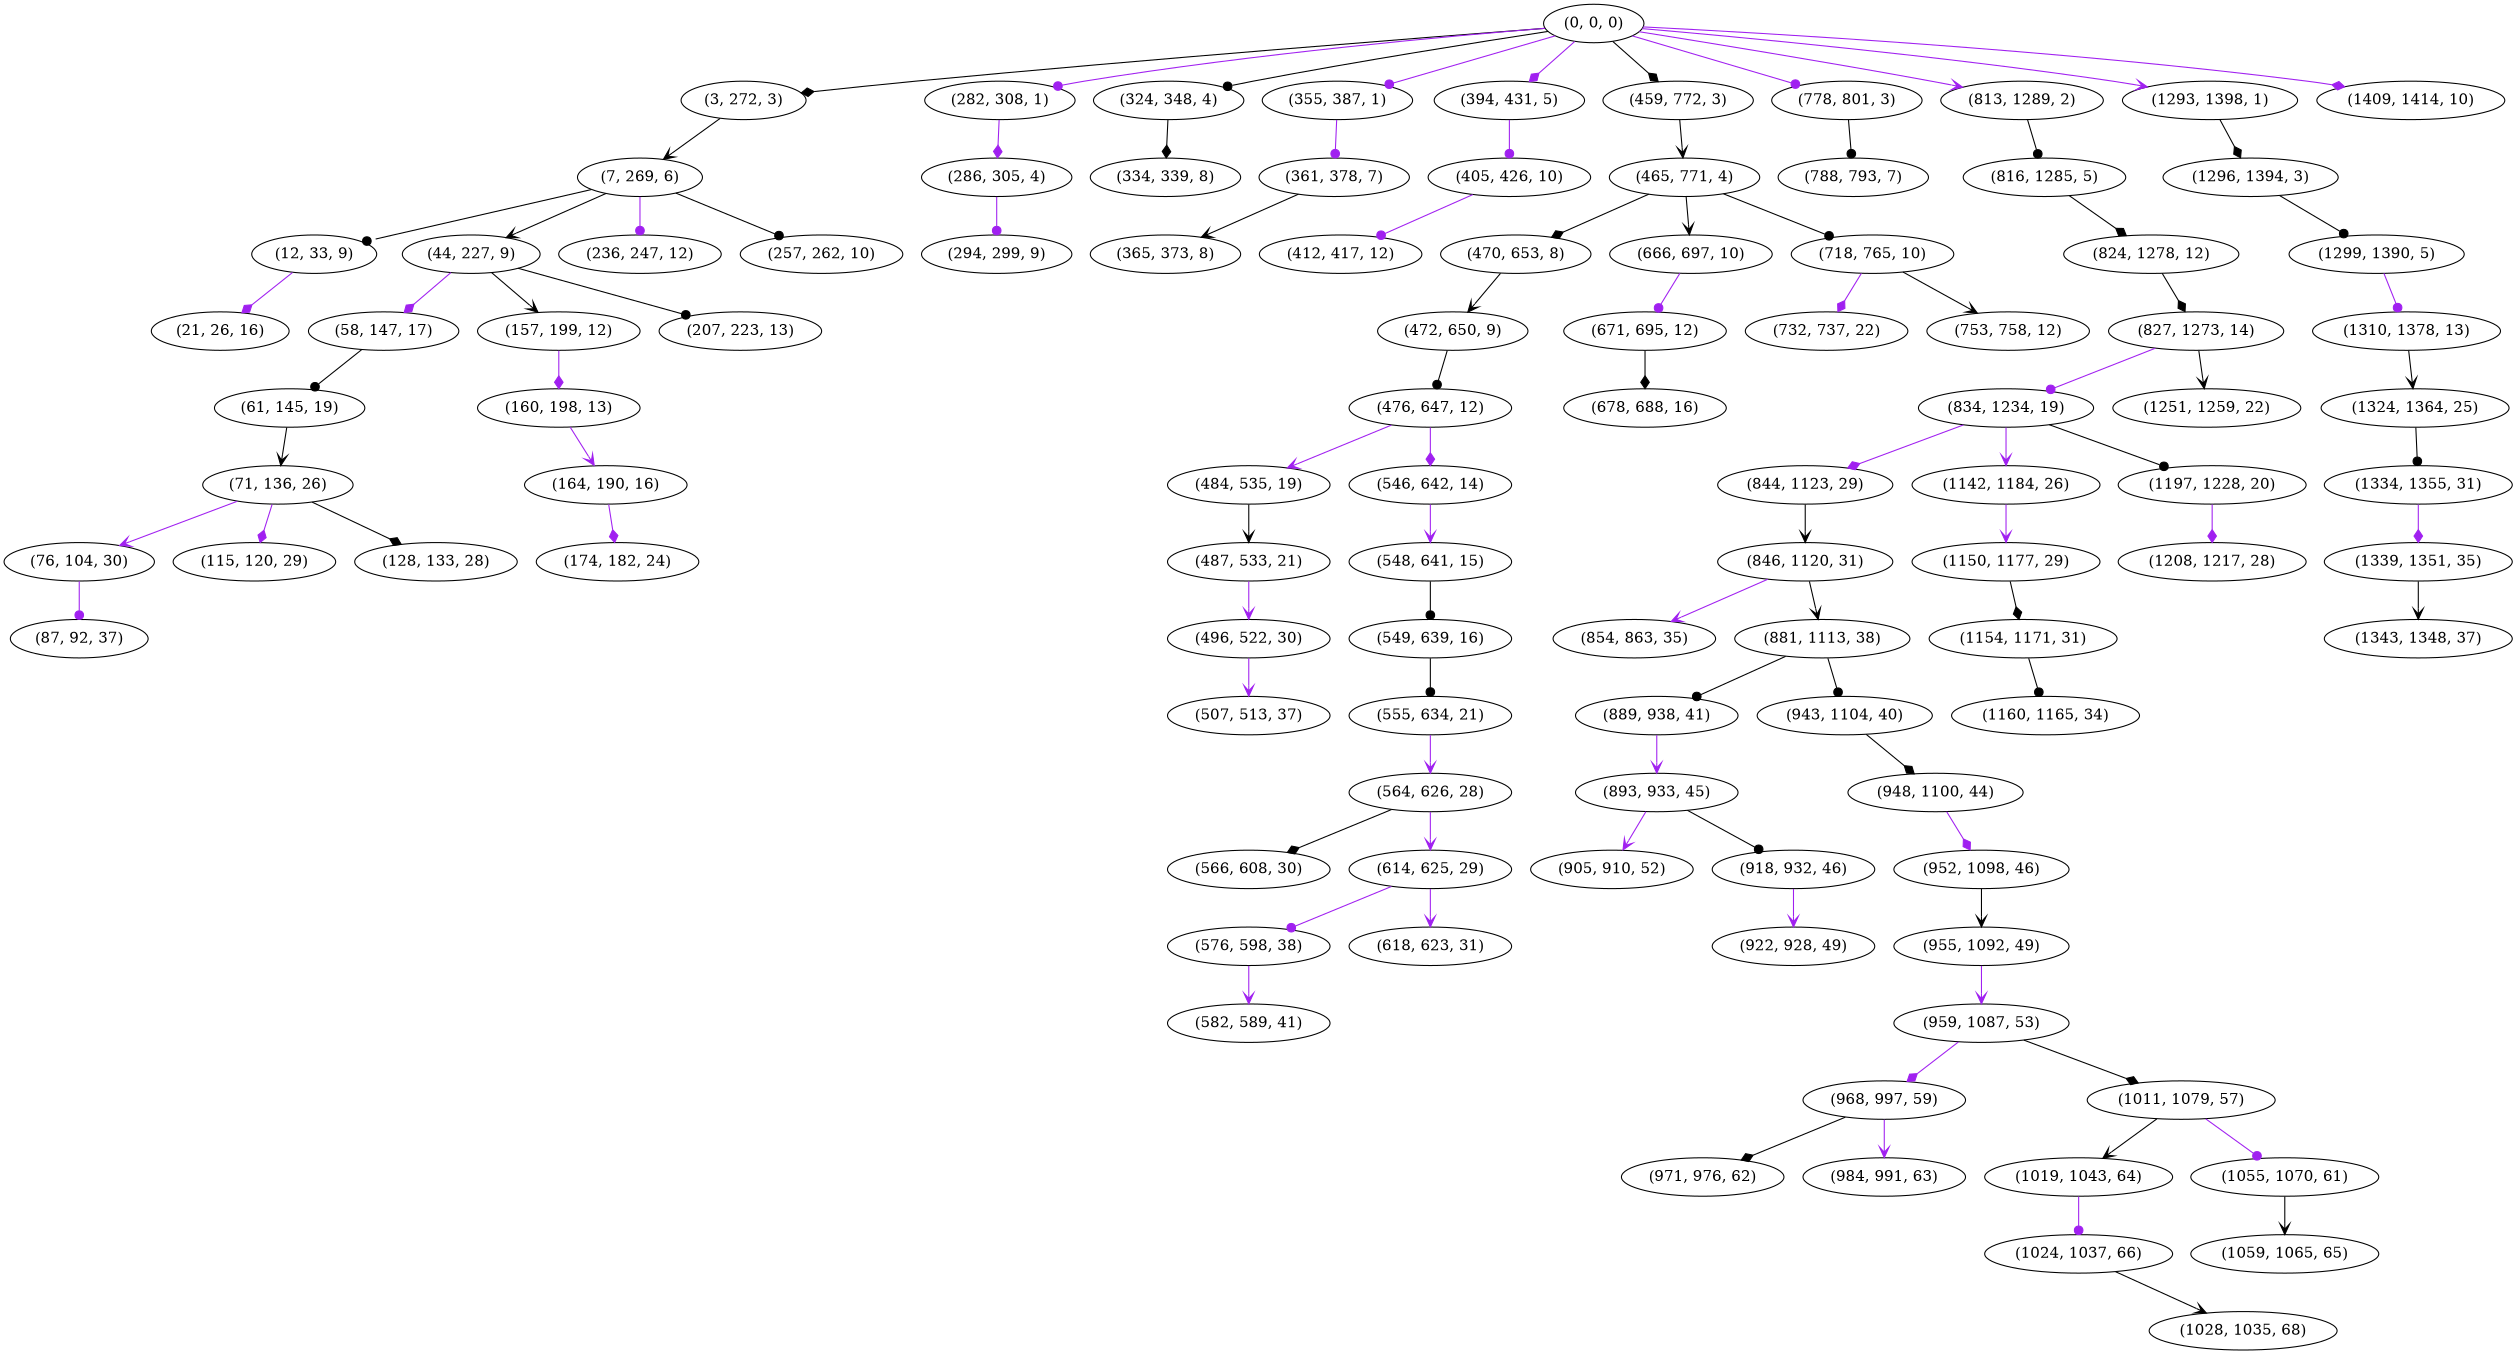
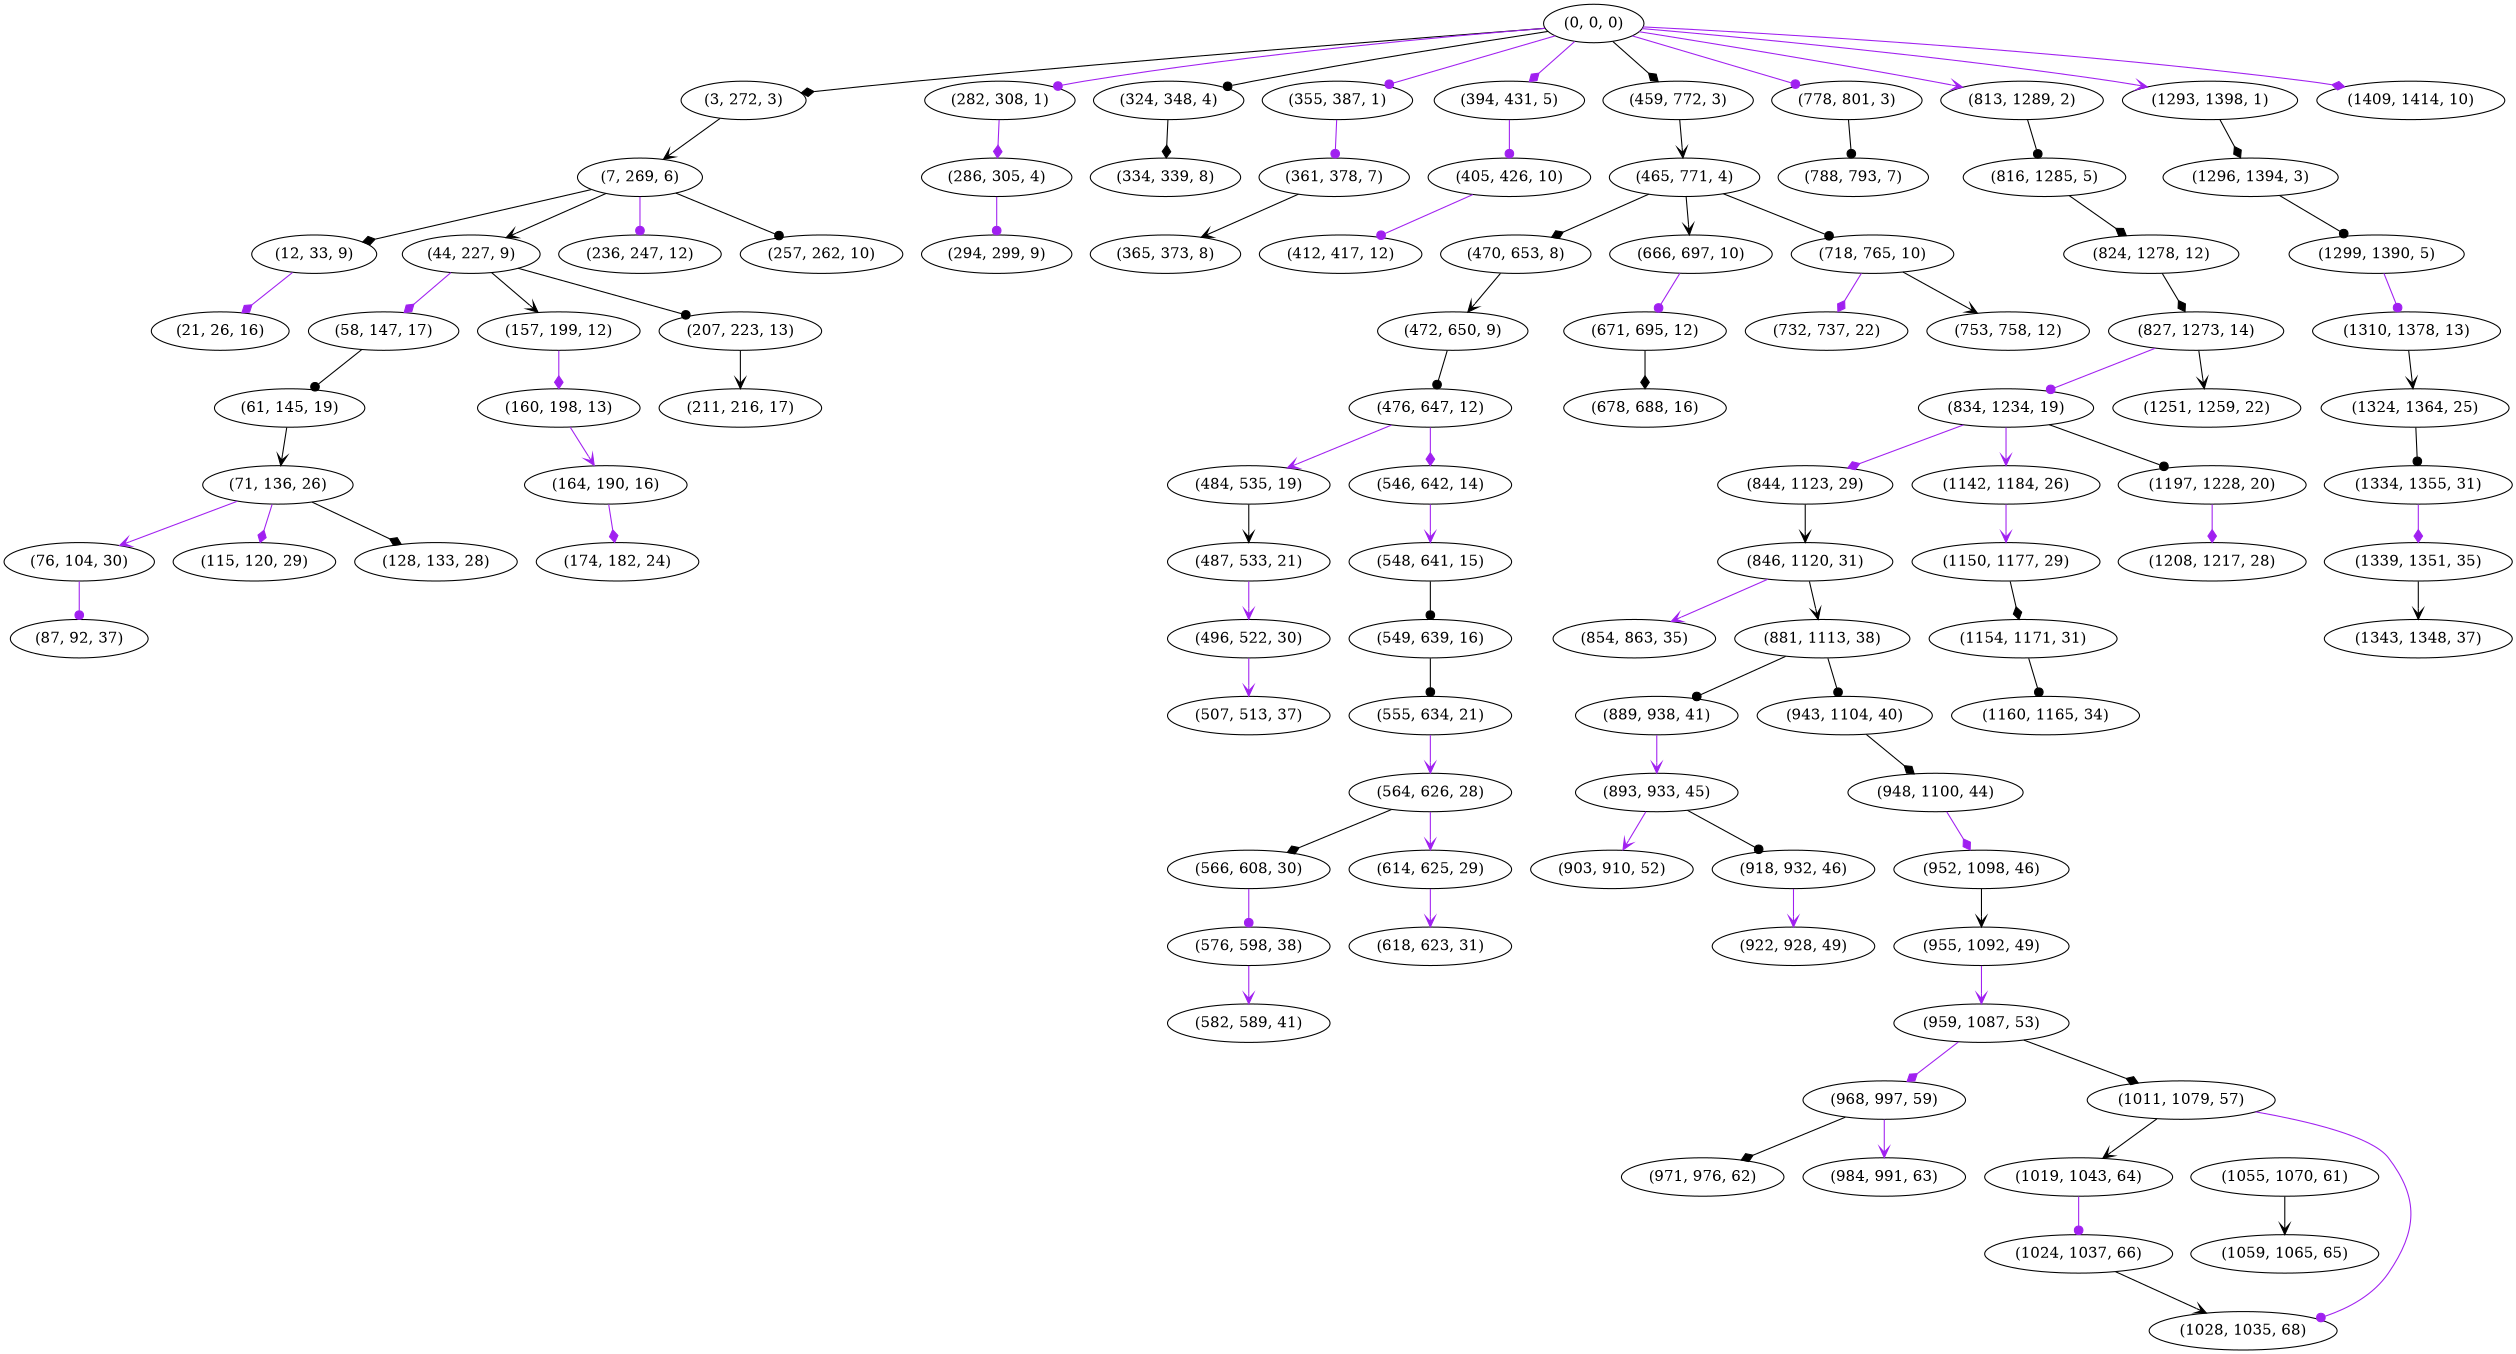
edge "(7, 269, 6)" -> "(12, 33, 9)": arrowhead dot -> diamond
node "(211, 216, 17)": added
node "(905, 910, 52)": label "(905, 910, 52)" -> "(903, 910, 52)"
edge "(614, 625, 29)" -> "(576, 598, 38)": now "(566, 608, 30)" -> "(576, 598, 38)"
edge "(1011, 1079, 57)" -> "(1055, 1070, 61)": now "(1011, 1079, 57)" -> "(1028, 1035, 68)"
